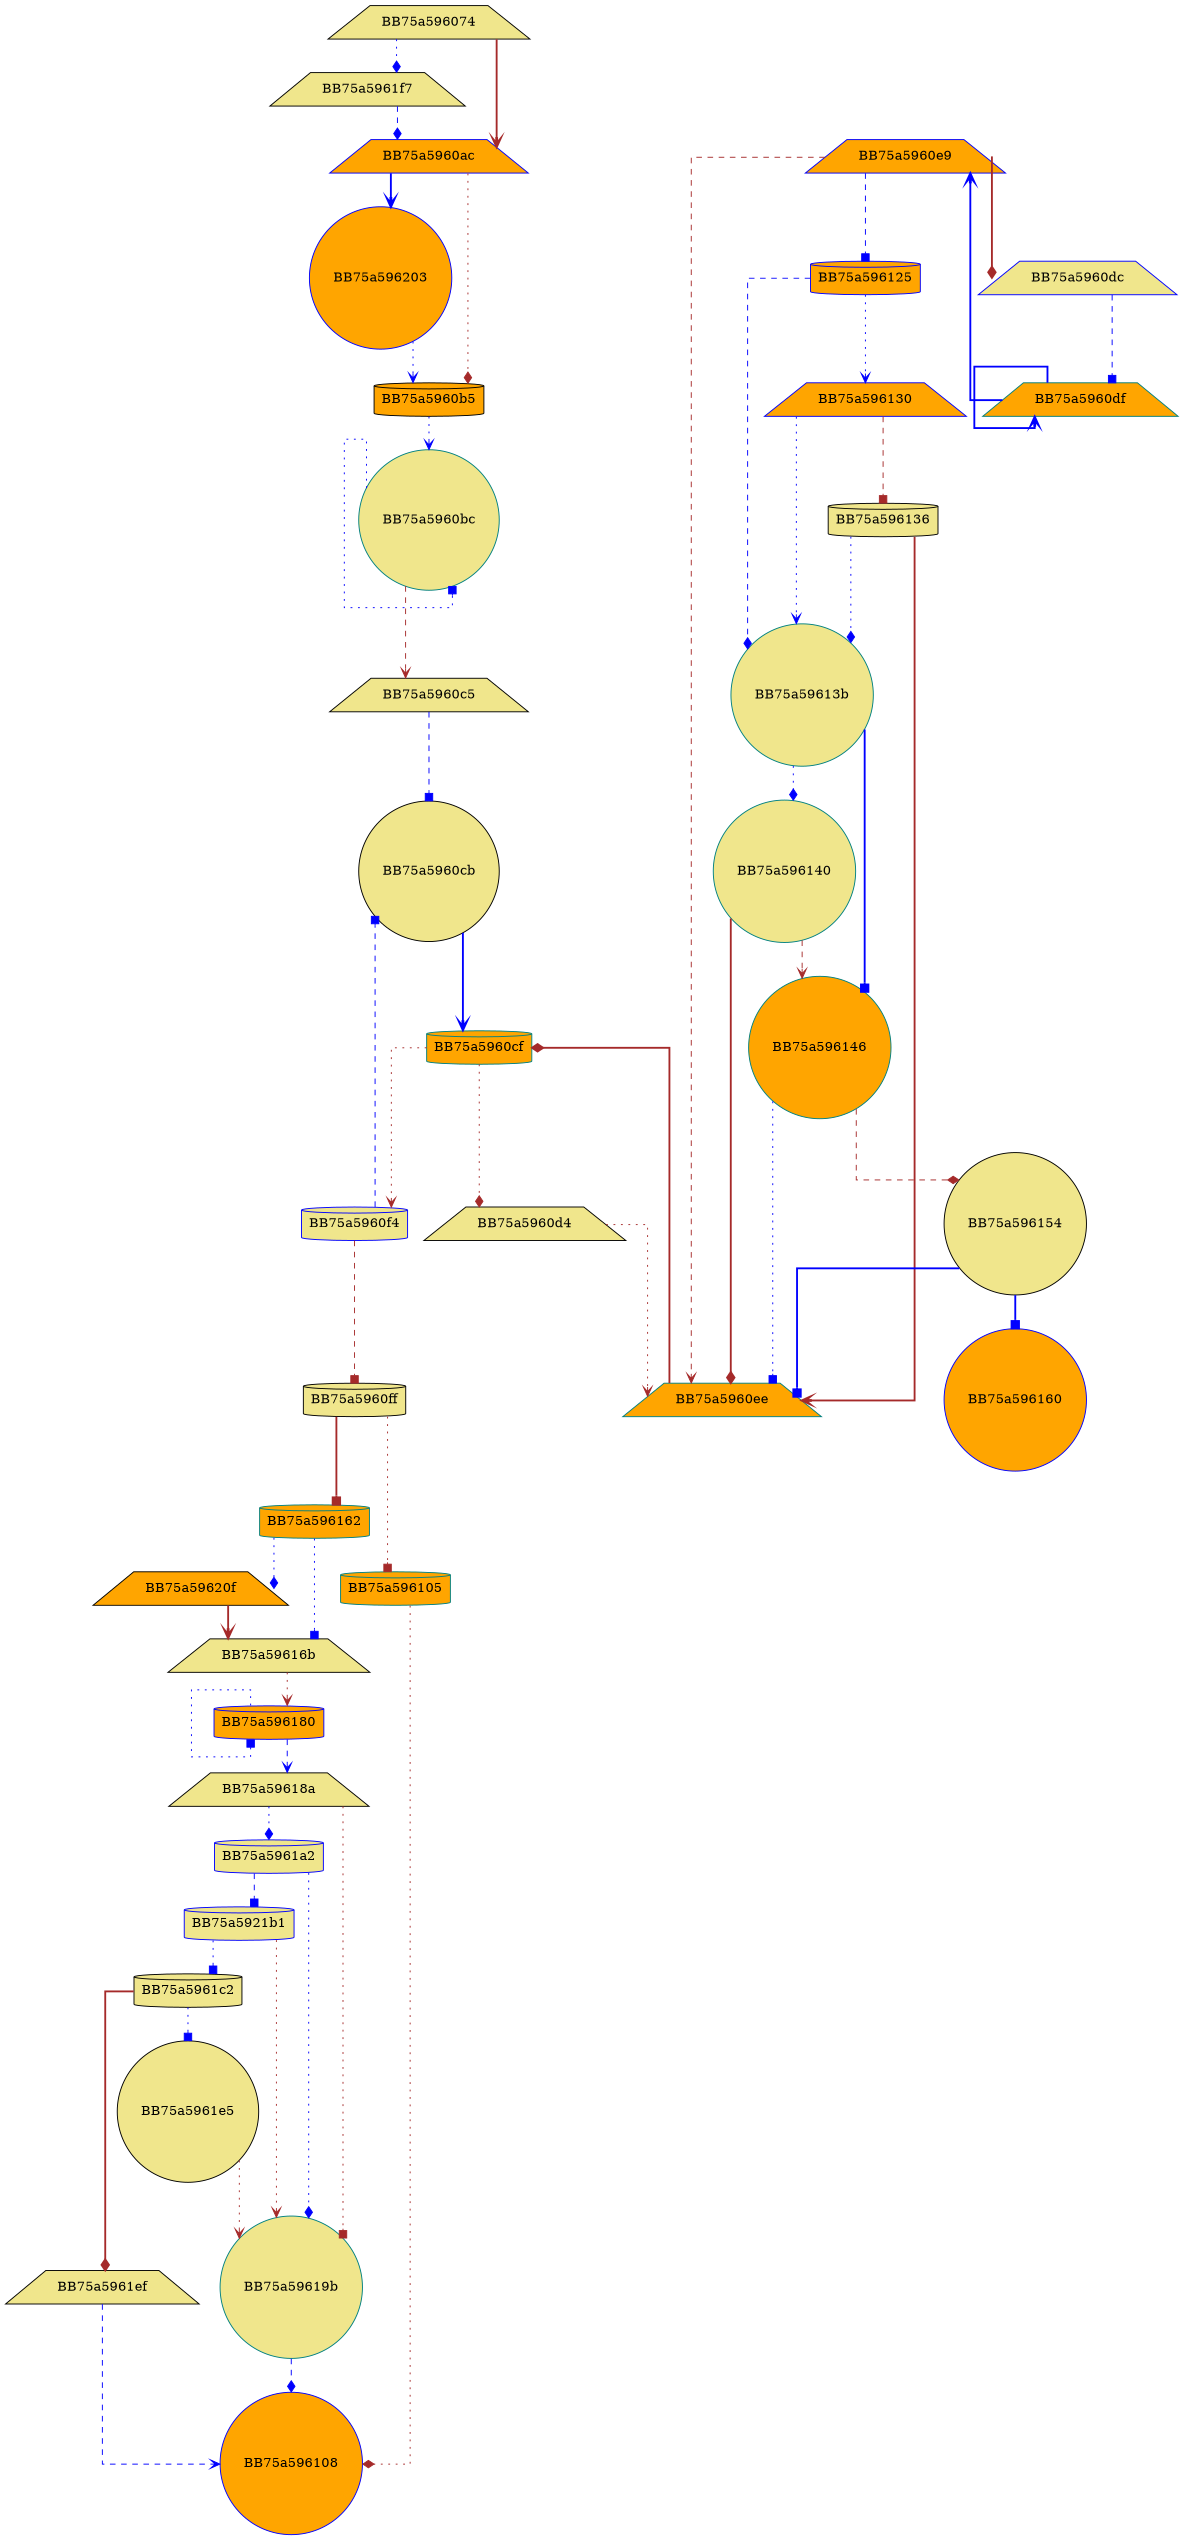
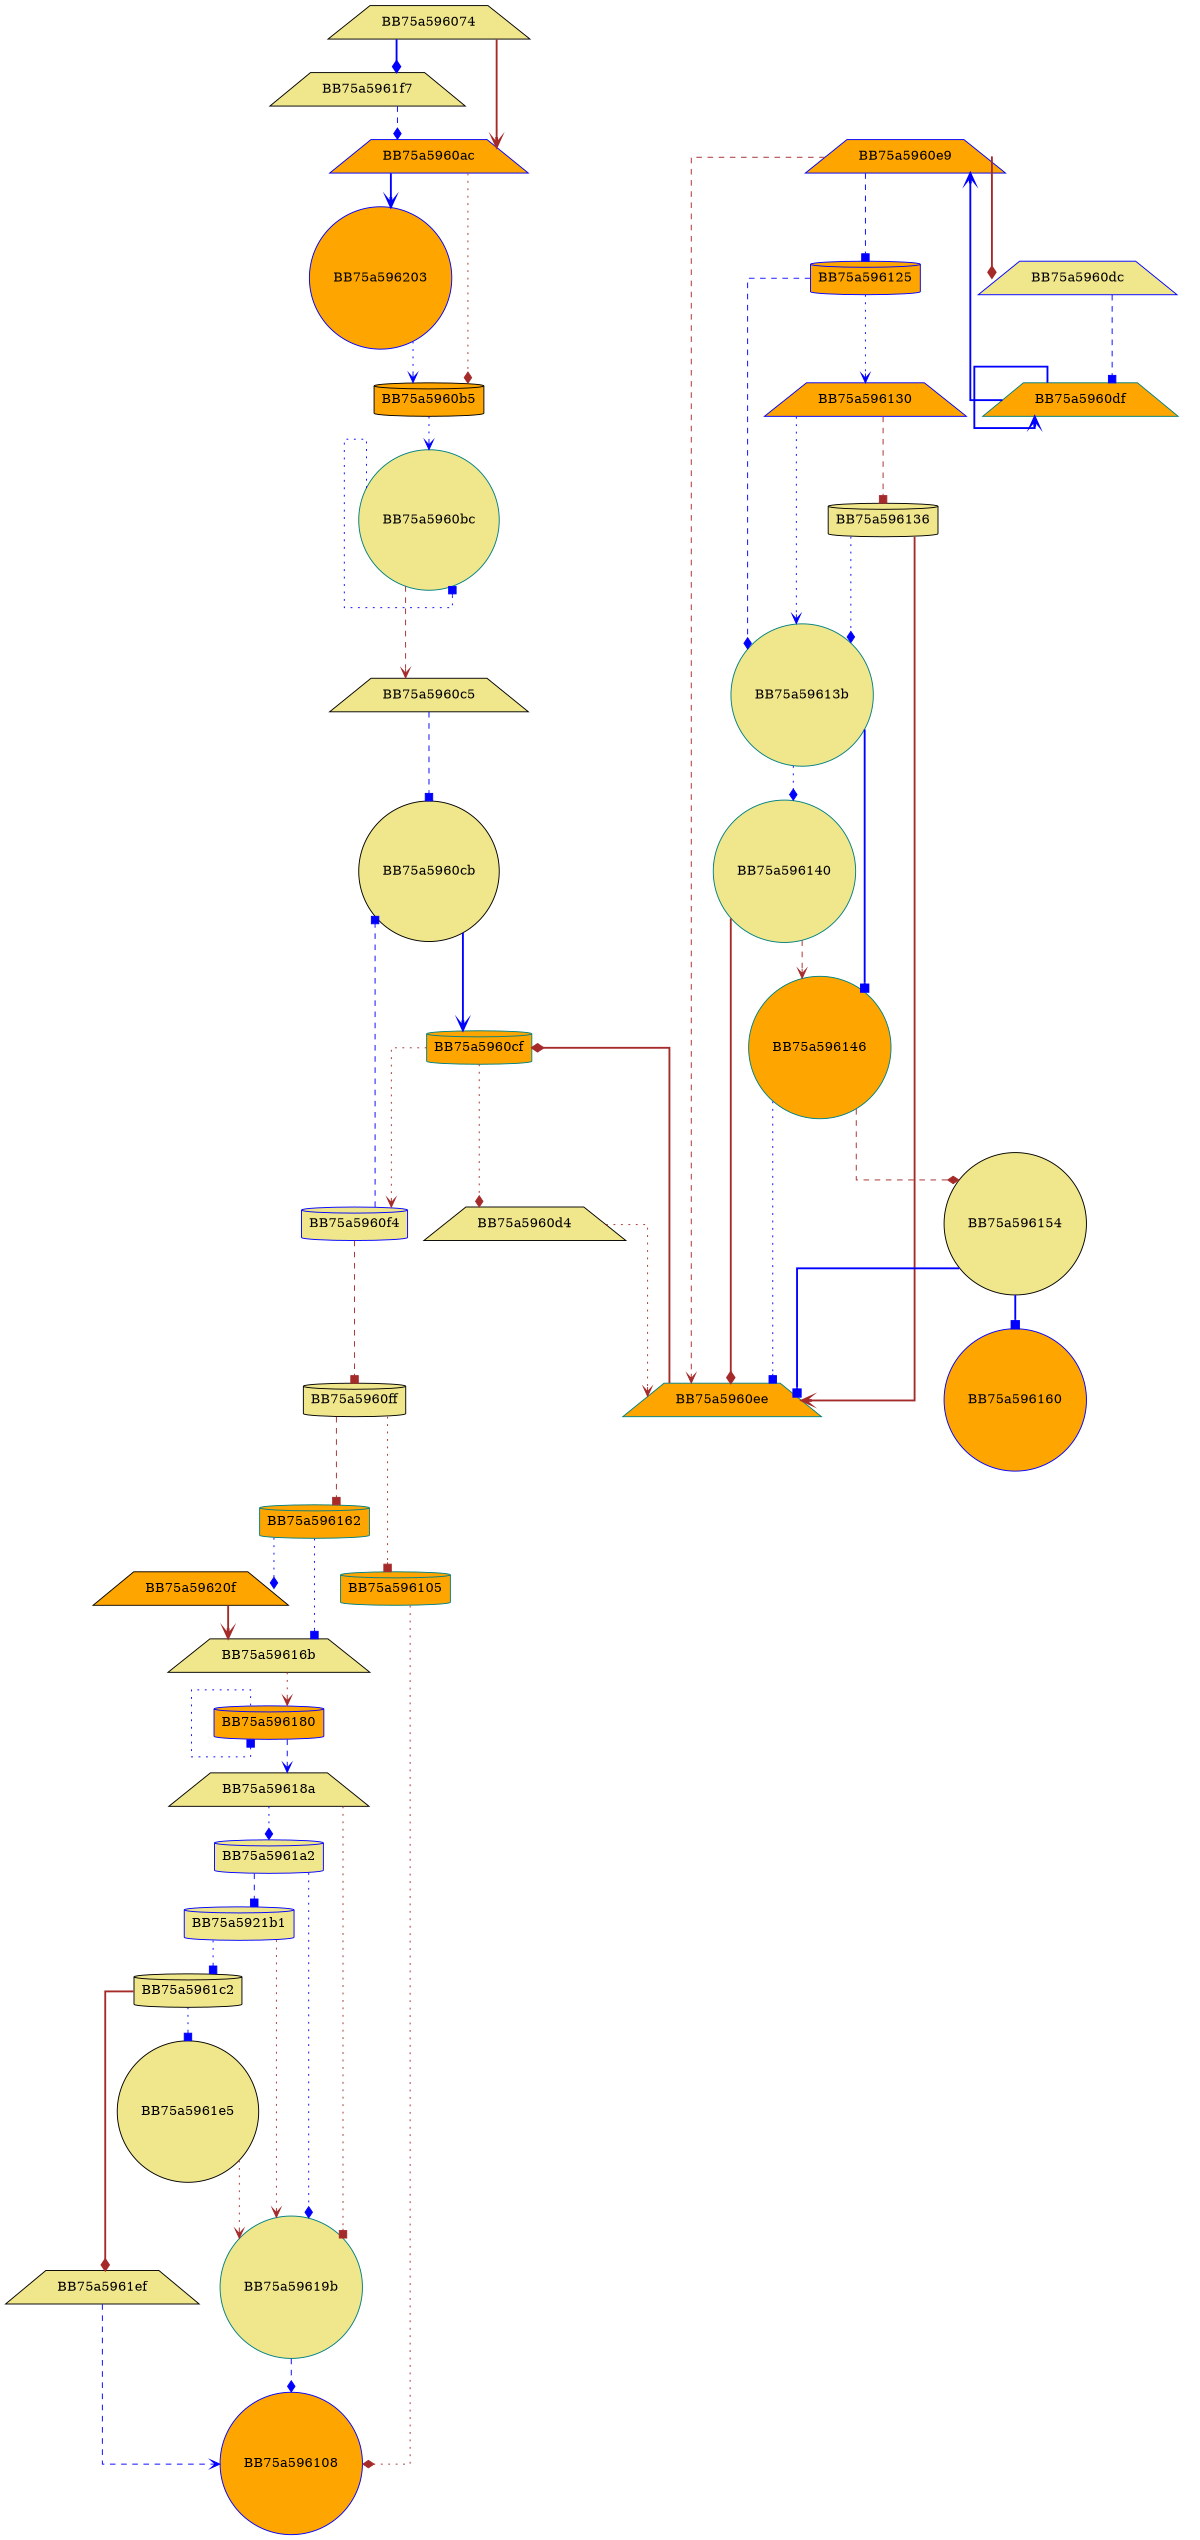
edge "BB75a596074" -> "BB75a5961f7": style dotted -> bold
edge "BB75a5960ff" -> "BB75a596162": style bold -> dashed
